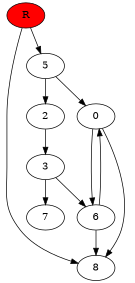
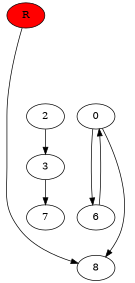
node "5": removed
edge "3" -> "6": removed
edge "6" -> "8": removed
